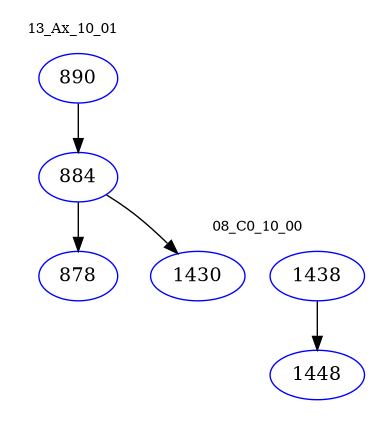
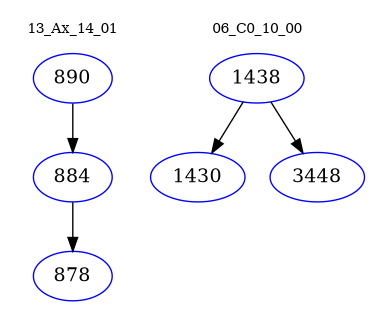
cluster "13_Ax_10_01": label "13_Ax_10_01" -> "13_Ax_14_01"
edge "884" -> "1430": now "1438" -> "1430"
cluster "08_C0_10_00": label "08_C0_10_00" -> "06_C0_10_00"
node "1448": label "1448" -> "3448"
